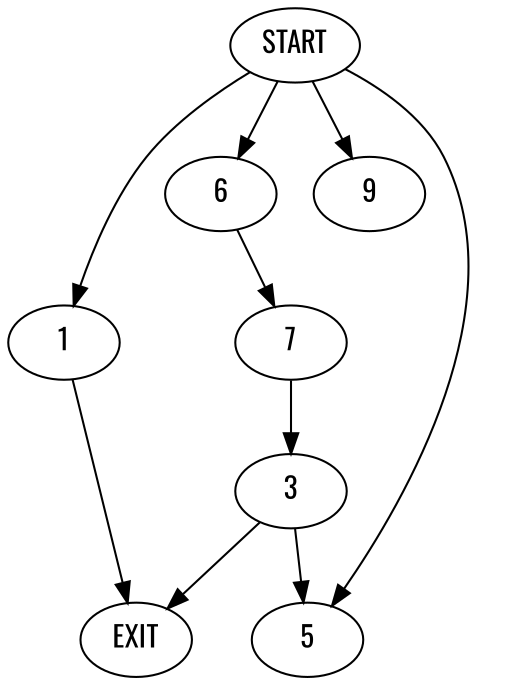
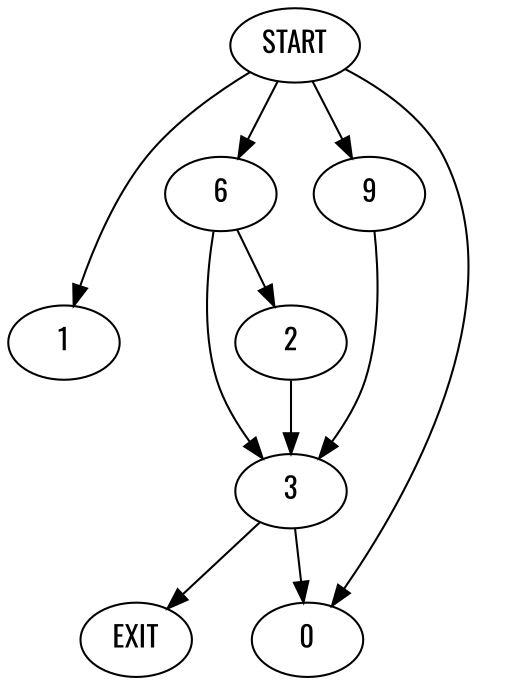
edge "6" -> "3": added
edge "9" -> "3": added
node "7": label "7" -> "2"
edge "1" -> "EXIT": removed
node "5": label "5" -> "0"
